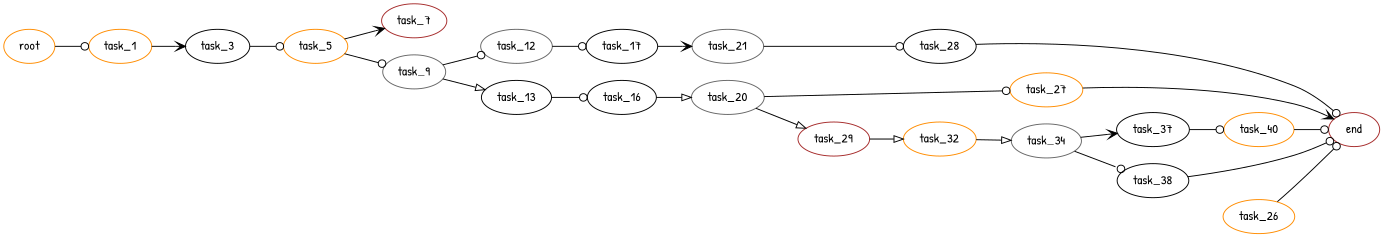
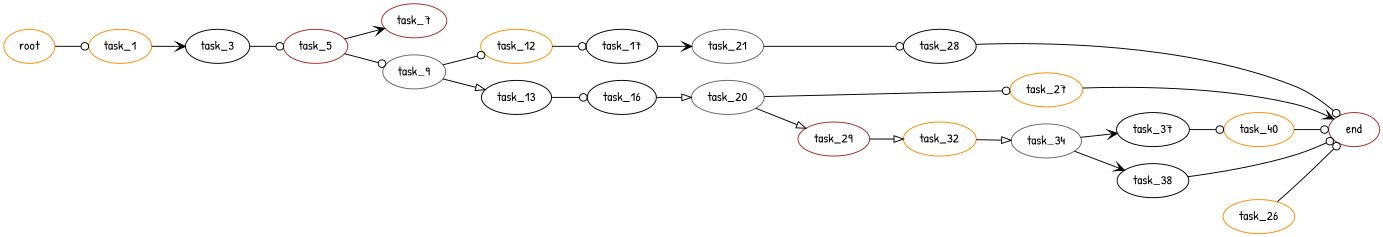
node "task_5": color darkorange -> brown
node "task_12": color gray40 -> darkorange
edge "task_34" -> "task_38": arrowhead odot -> vee
